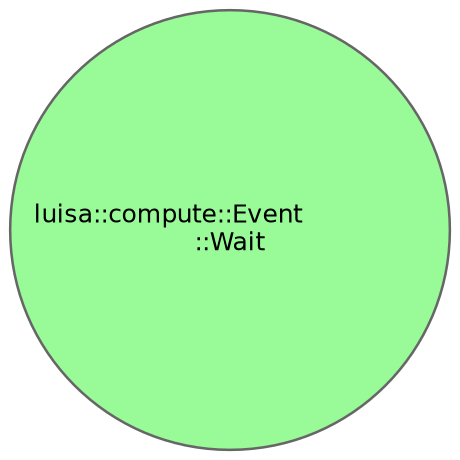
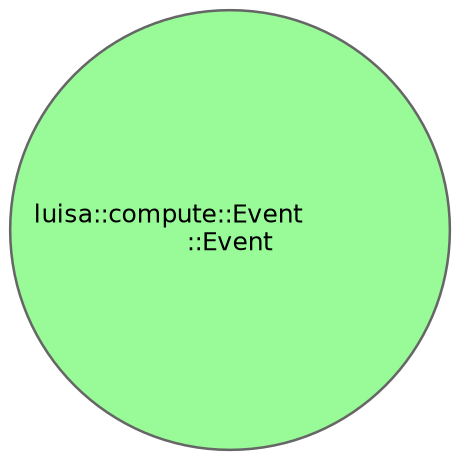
node "luisa::compute::Event ::Wait": label "luisa::compute::Event ::Wait" -> "luisa::compute::Event ::Event"
